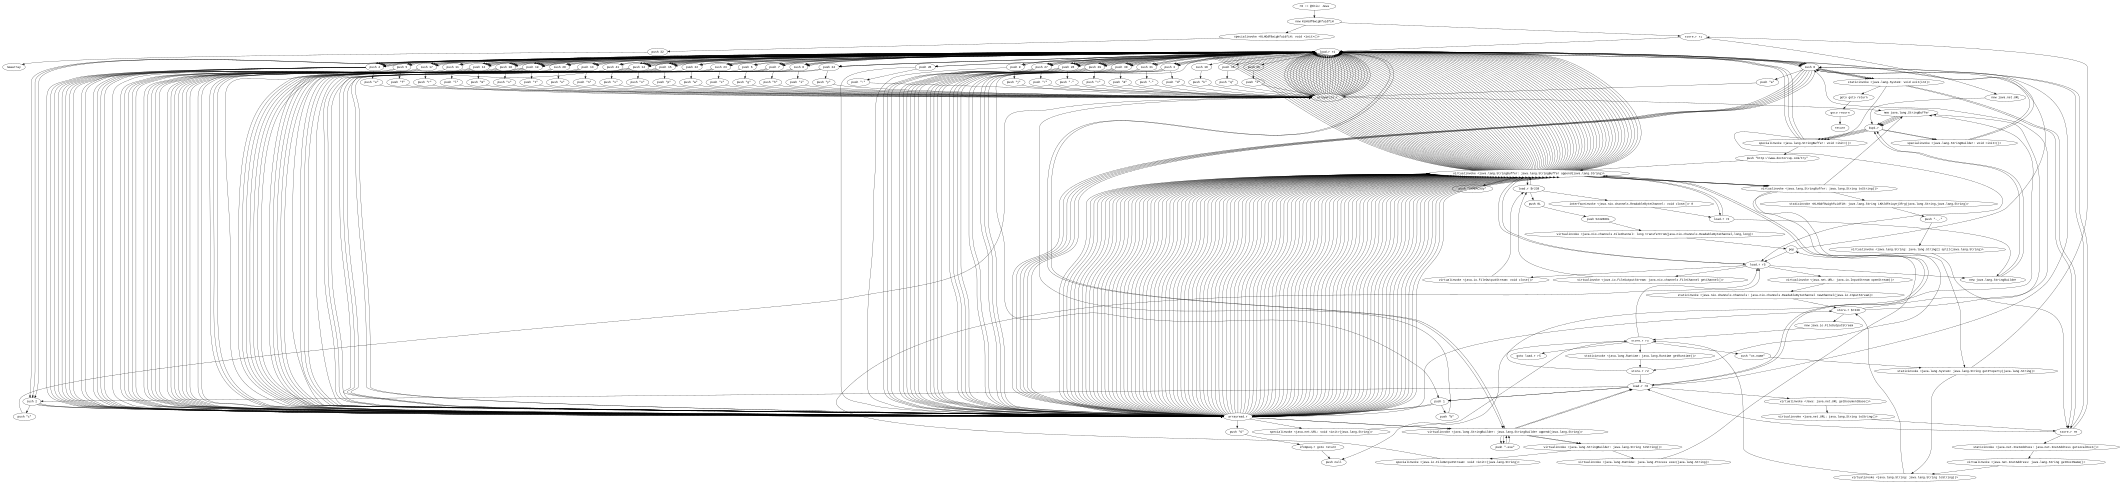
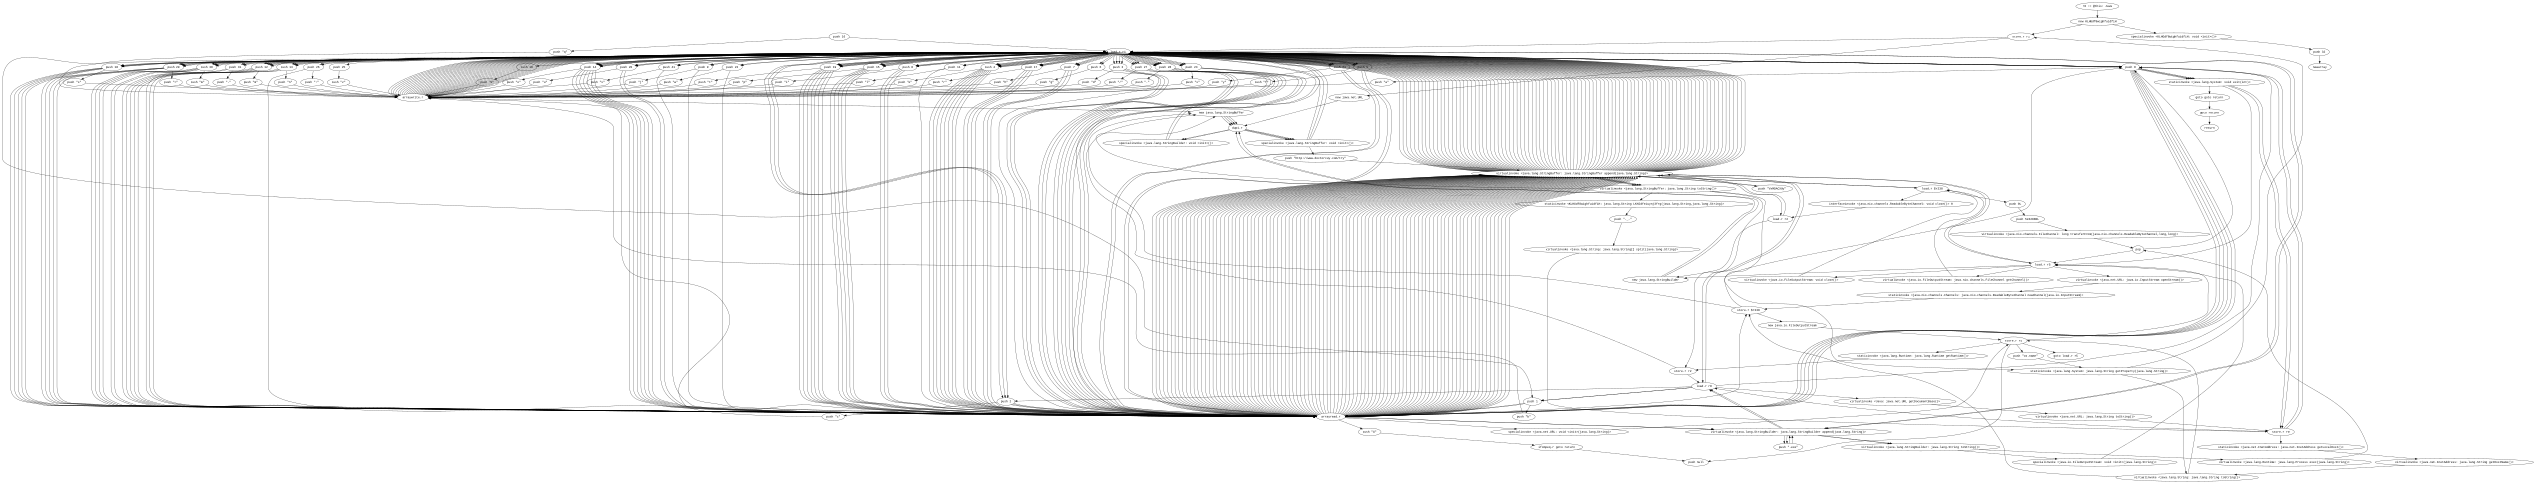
edge "load.r r1" -> "push 16": reversed
